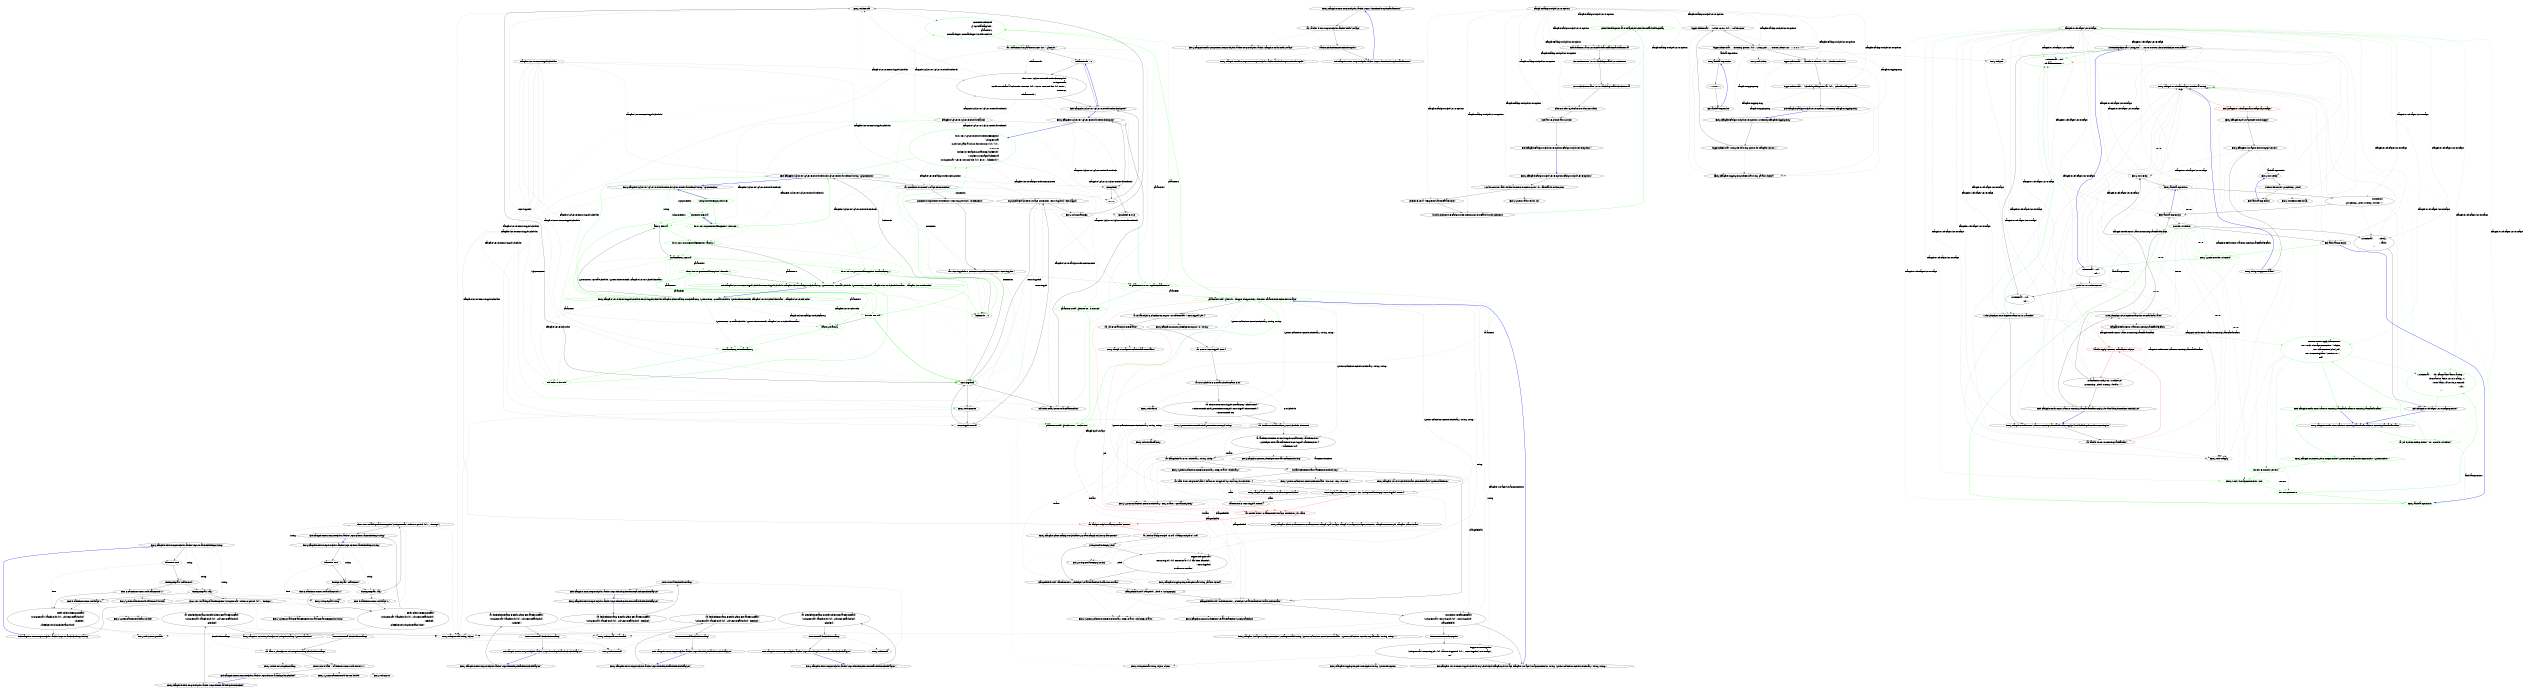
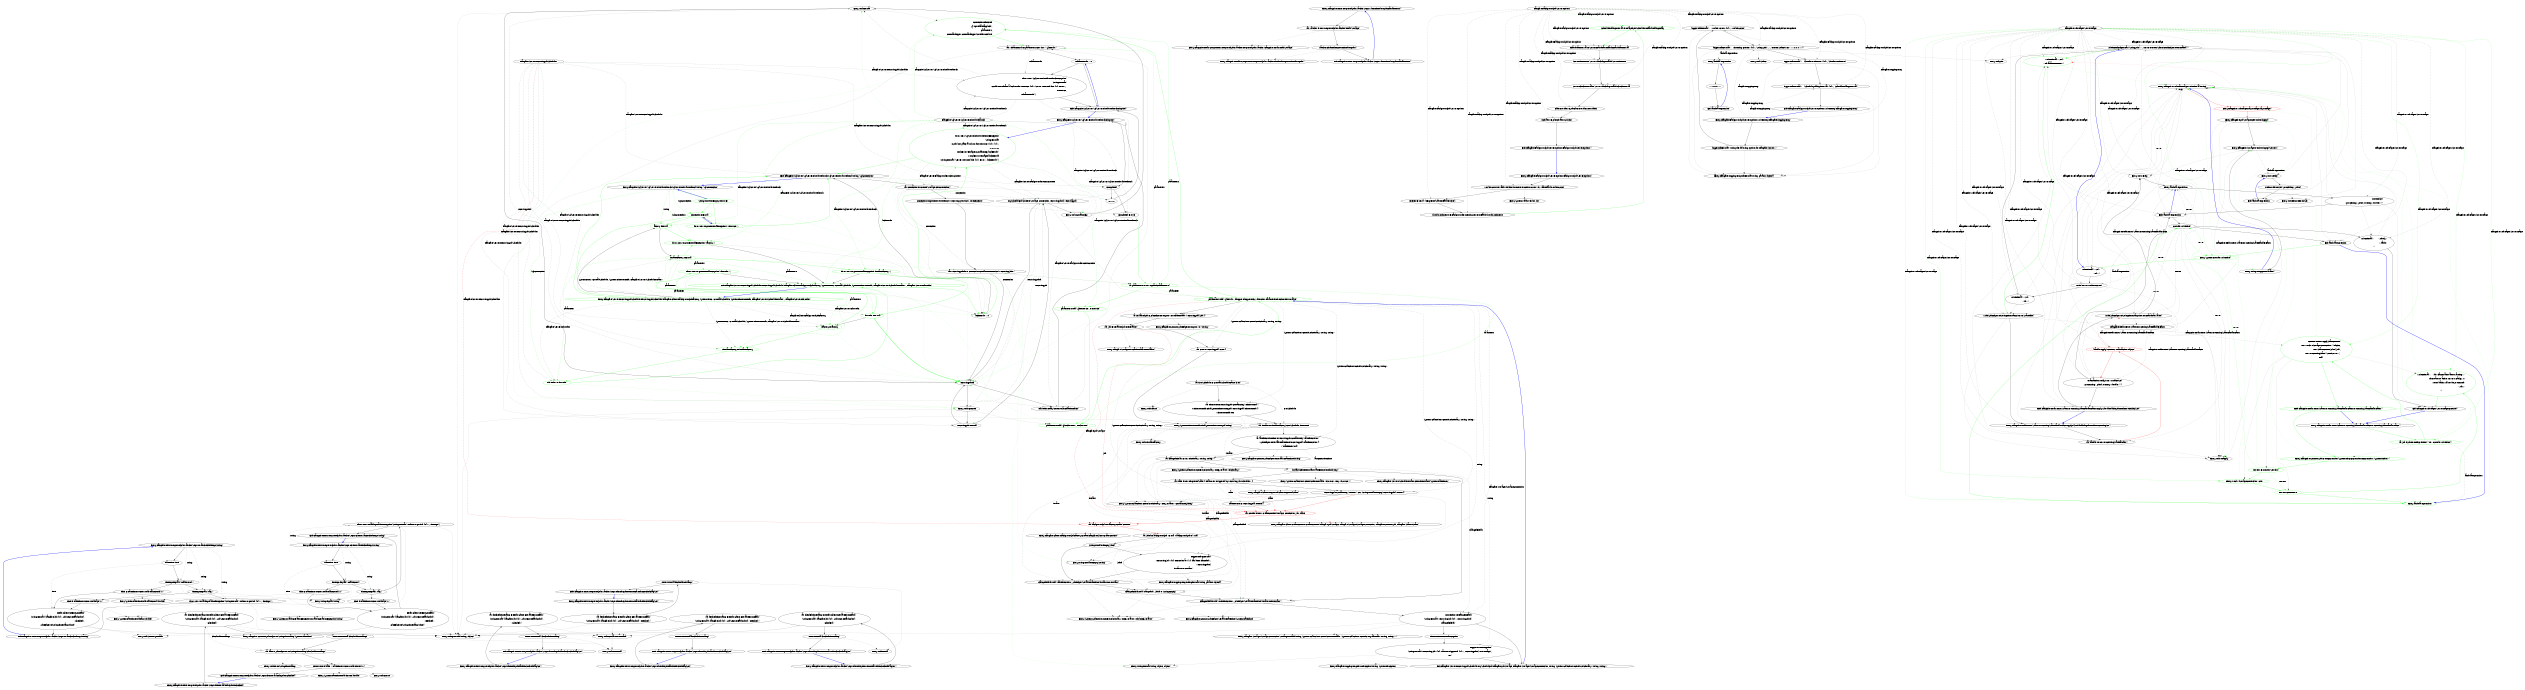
edge "throw new ArgumentNullException(''factory'');" -> "instantFactory == null": reversed
edge "var cron = recurringJob[''Cron'']" -> "var cronSchedule = CrontabSchedule.Parse(cron)": now "var cron = recurringJob[''Cron'']" -> "Entry System.TimeZoneInfo.FindSystemTimeZoneById(string)"
edge "Assert.IsNotNull(fetchedTimestamp)" -> "Entry Unk.IsNotNull": now "Entry Unk.GetValueFromHash" -> "Entry Unk.IsNotNull"
